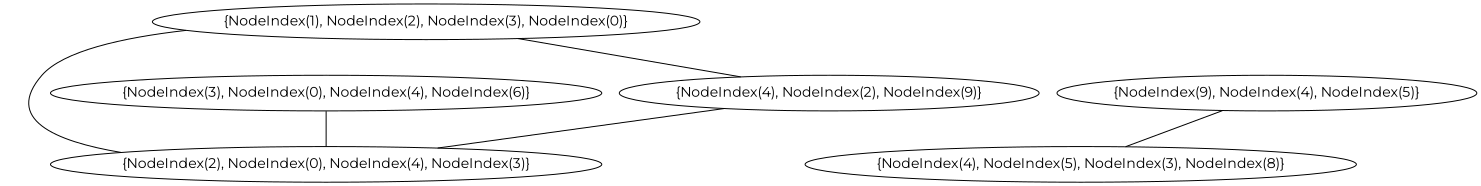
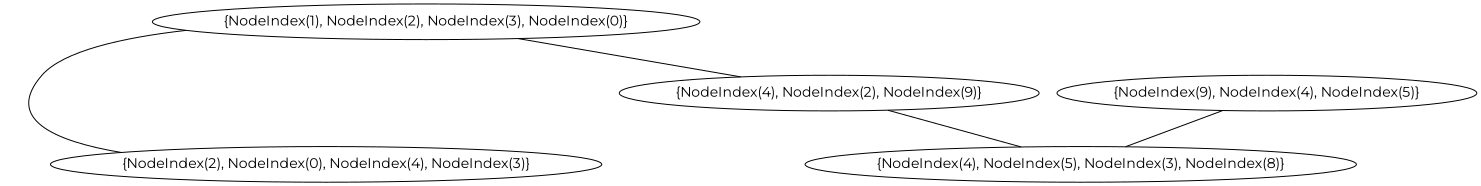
node "{NodeIndex(3), NodeIndex(0), NodeIndex(4), NodeIndex(6)}": removed
edge "{NodeIndex(4), NodeIndex(2), NodeIndex(9)}" -- "{NodeIndex(2), NodeIndex(0), NodeIndex(4), NodeIndex(3)}": now "{NodeIndex(4), NodeIndex(2), NodeIndex(9)}" -- "{NodeIndex(4), NodeIndex(5), NodeIndex(3), NodeIndex(8)}"
